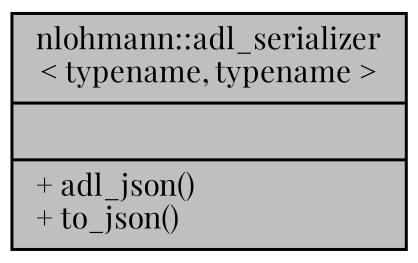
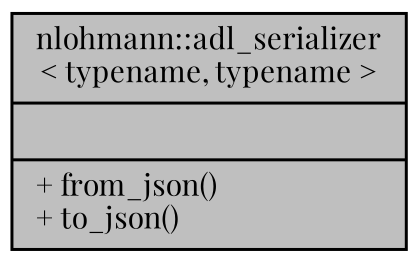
node "nlohmann::adl_serializer": text "+ adl_json()" -> "+ from_json()"
